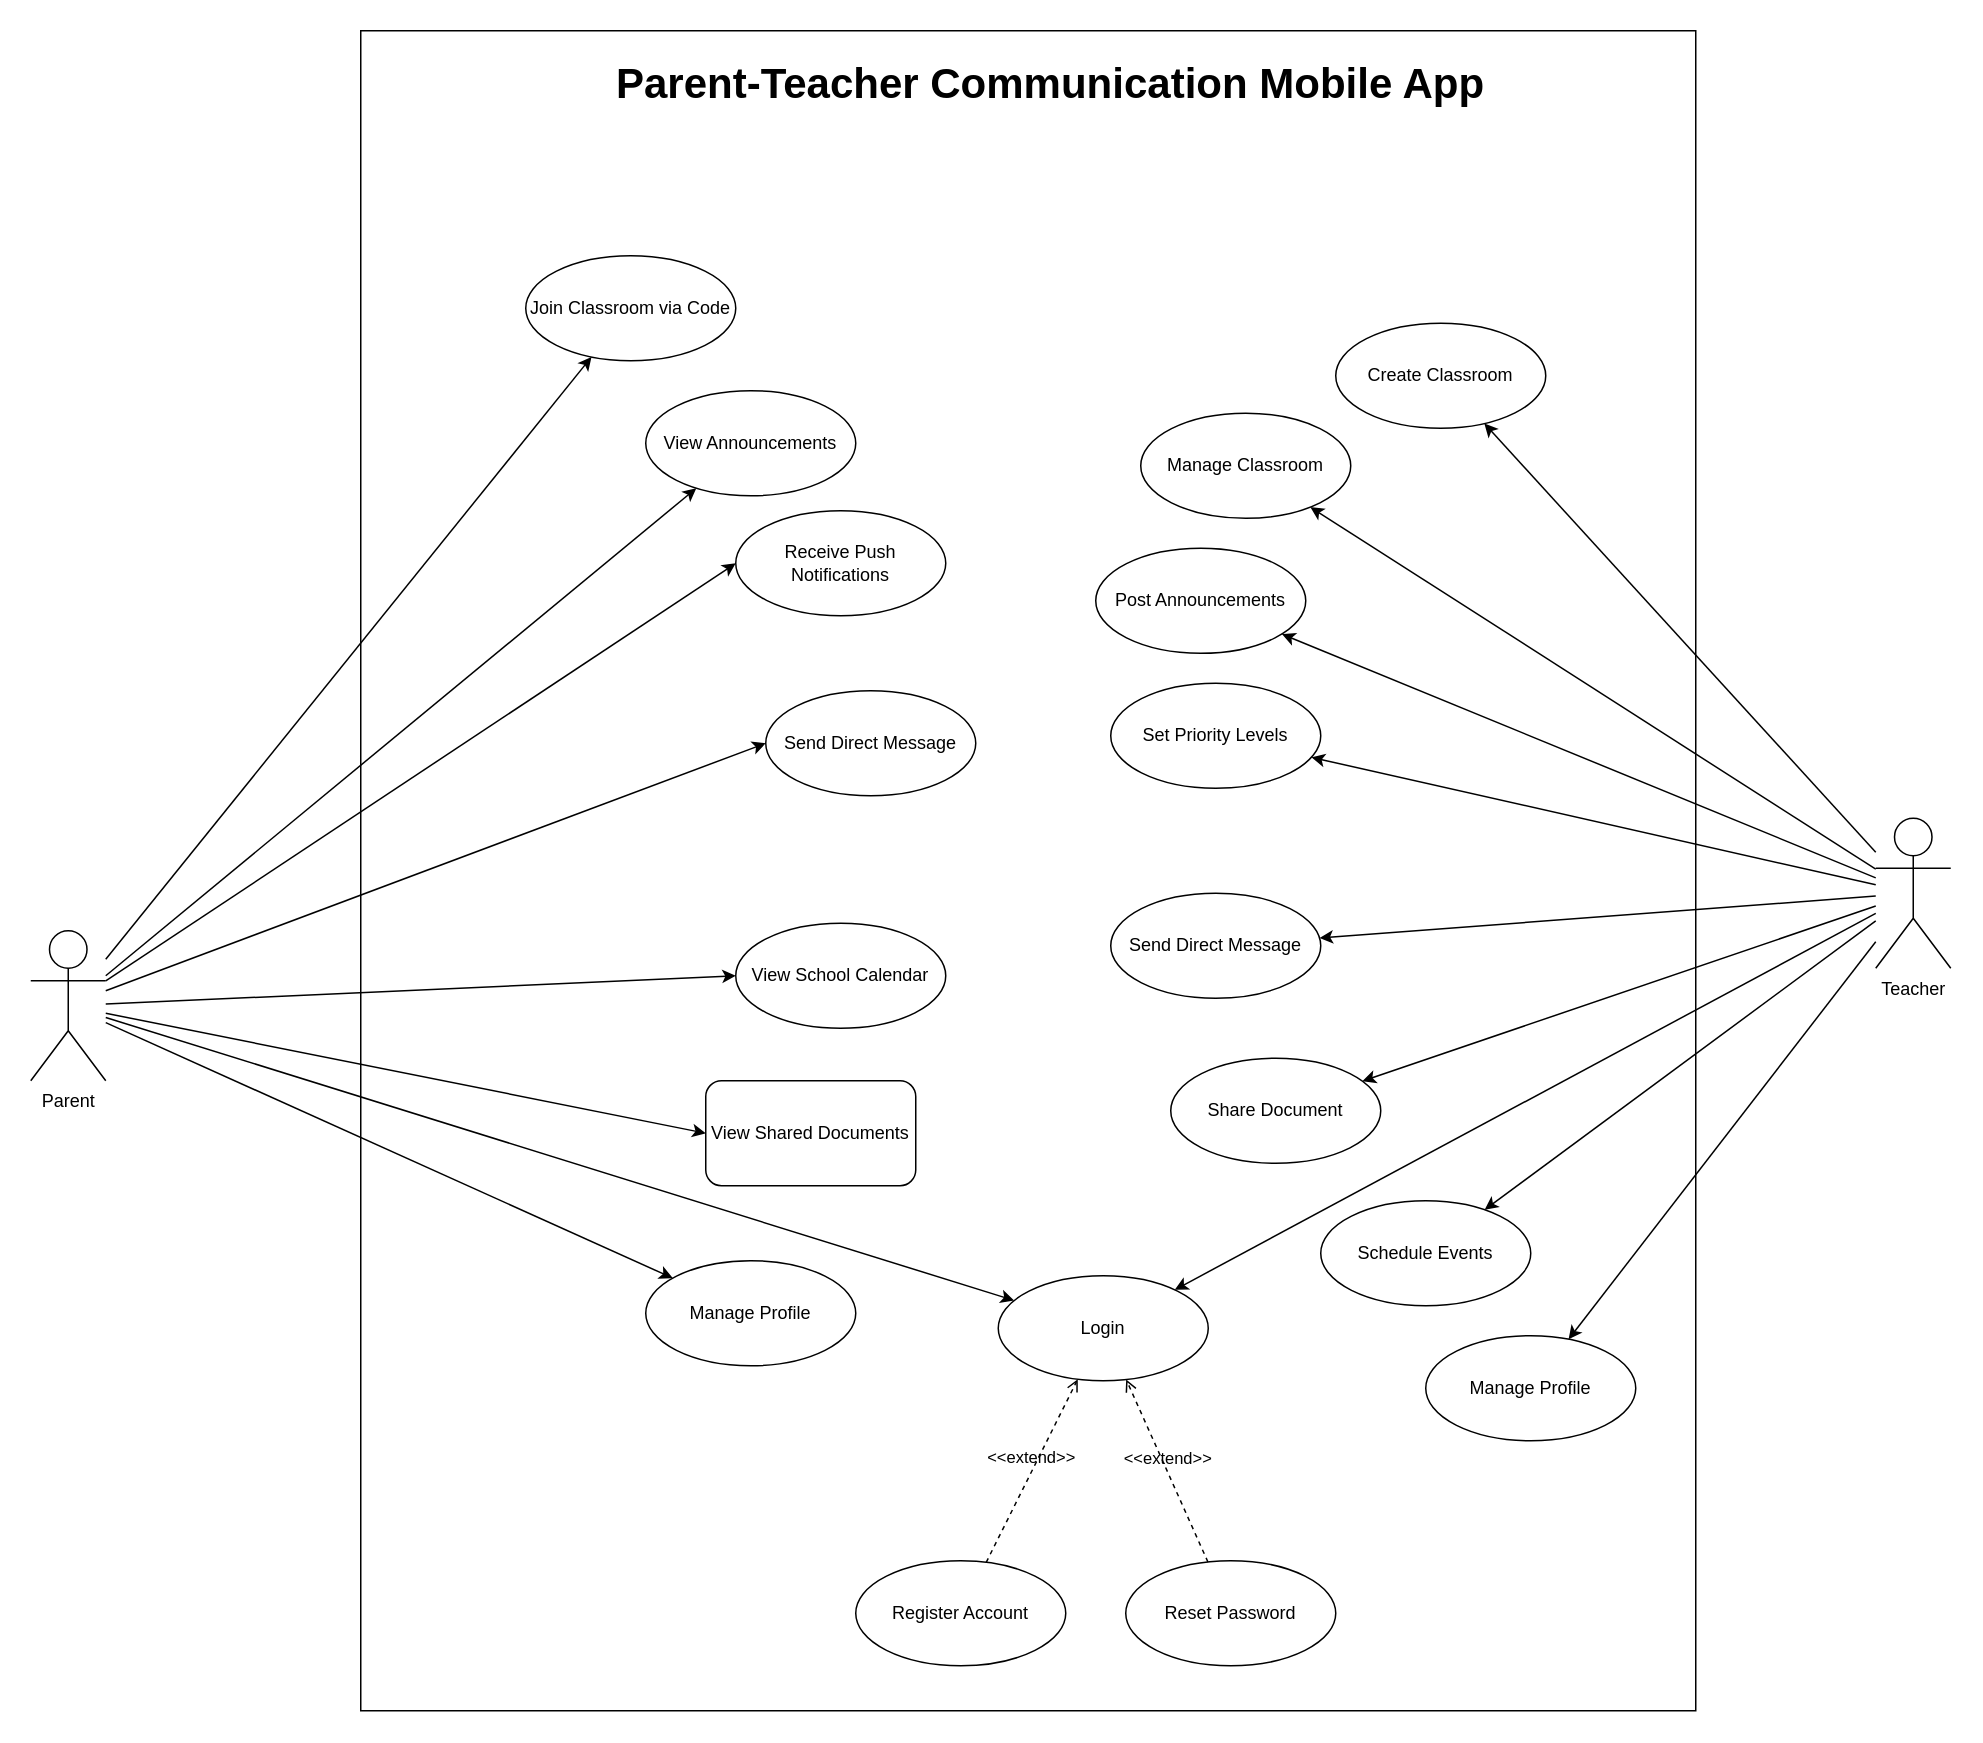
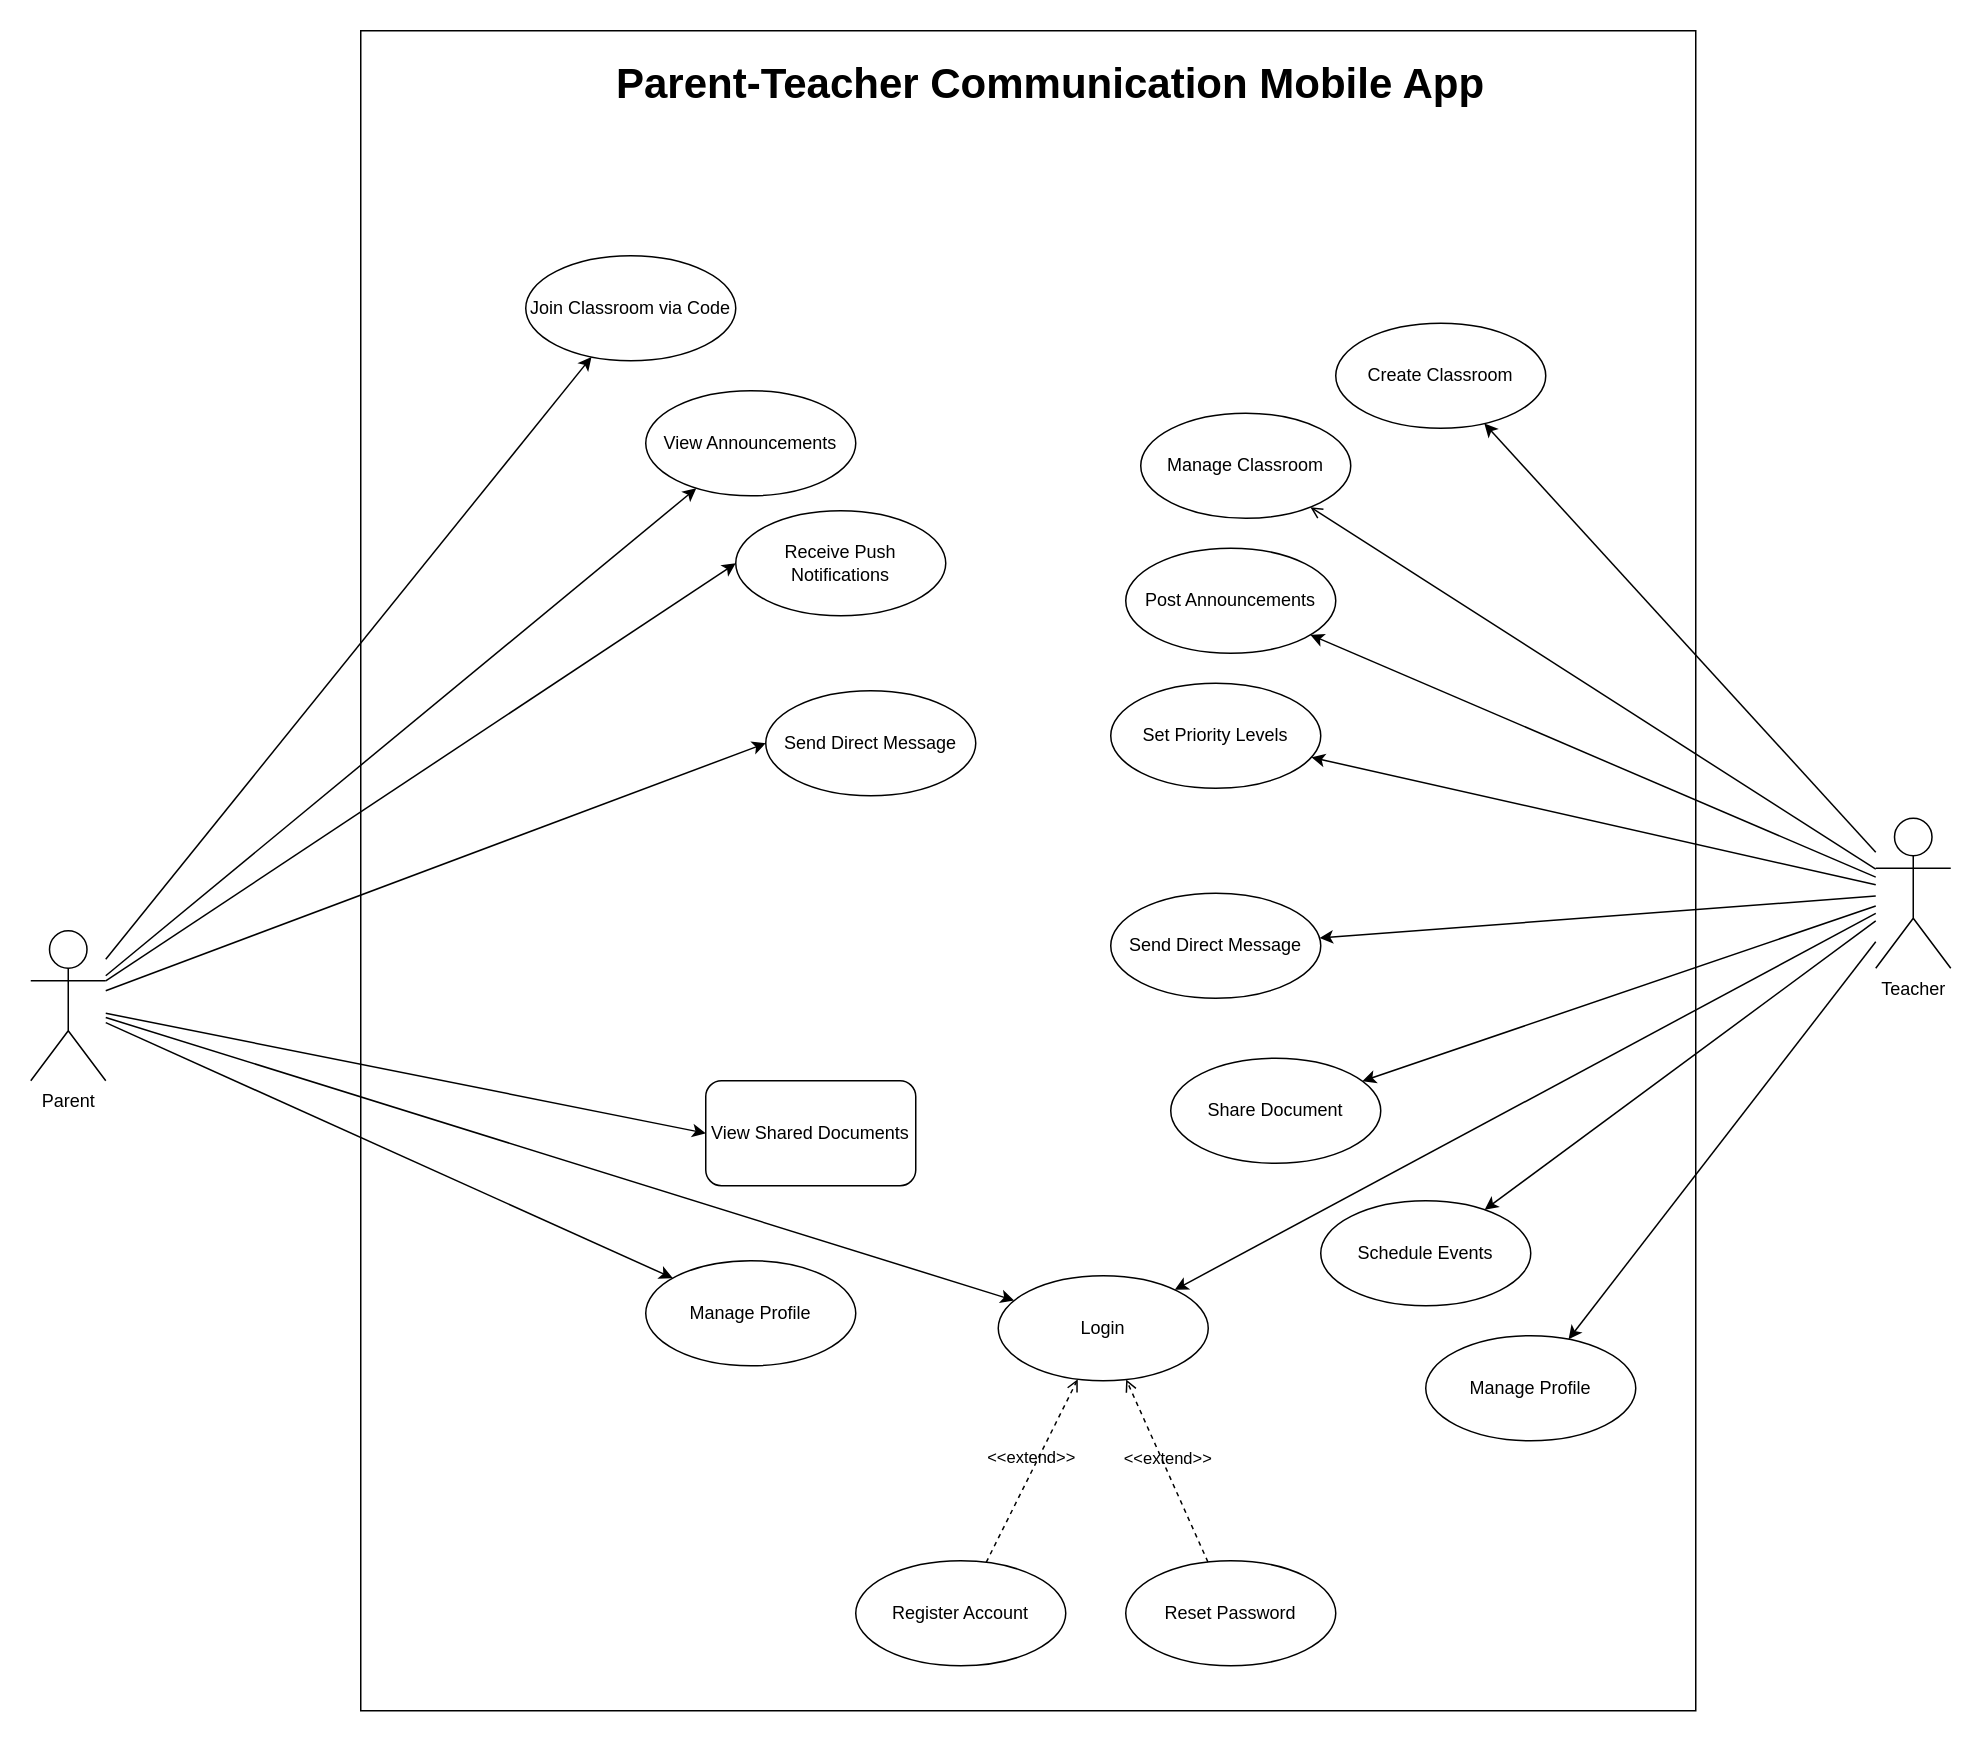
edge "Teacher" -> "Manage Classroom": arrowhead classic -> open
node "Post Announcements": moved (1201, 601) -> (1231, 601)
node "View School Calendar": removed
edge "Parent" -> "View School Calendar": removed
